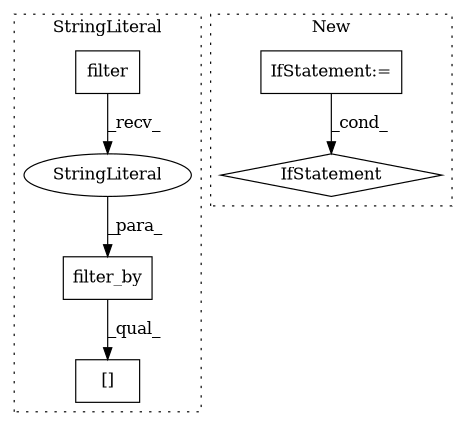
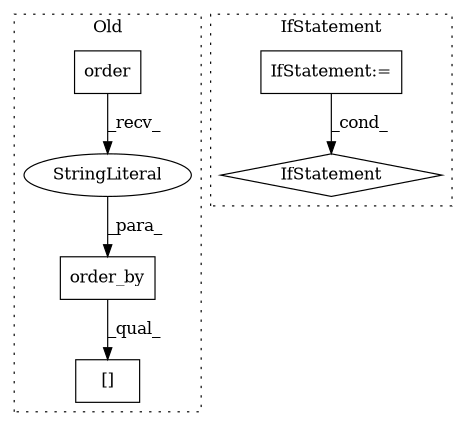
cluster "StringLiteral": label "StringLiteral" -> "Old"
cluster "New": label "New" -> "IfStatement"
node "filter": label "filter" -> "order"
node "filter_by": label "filter_by" -> "order_by"
